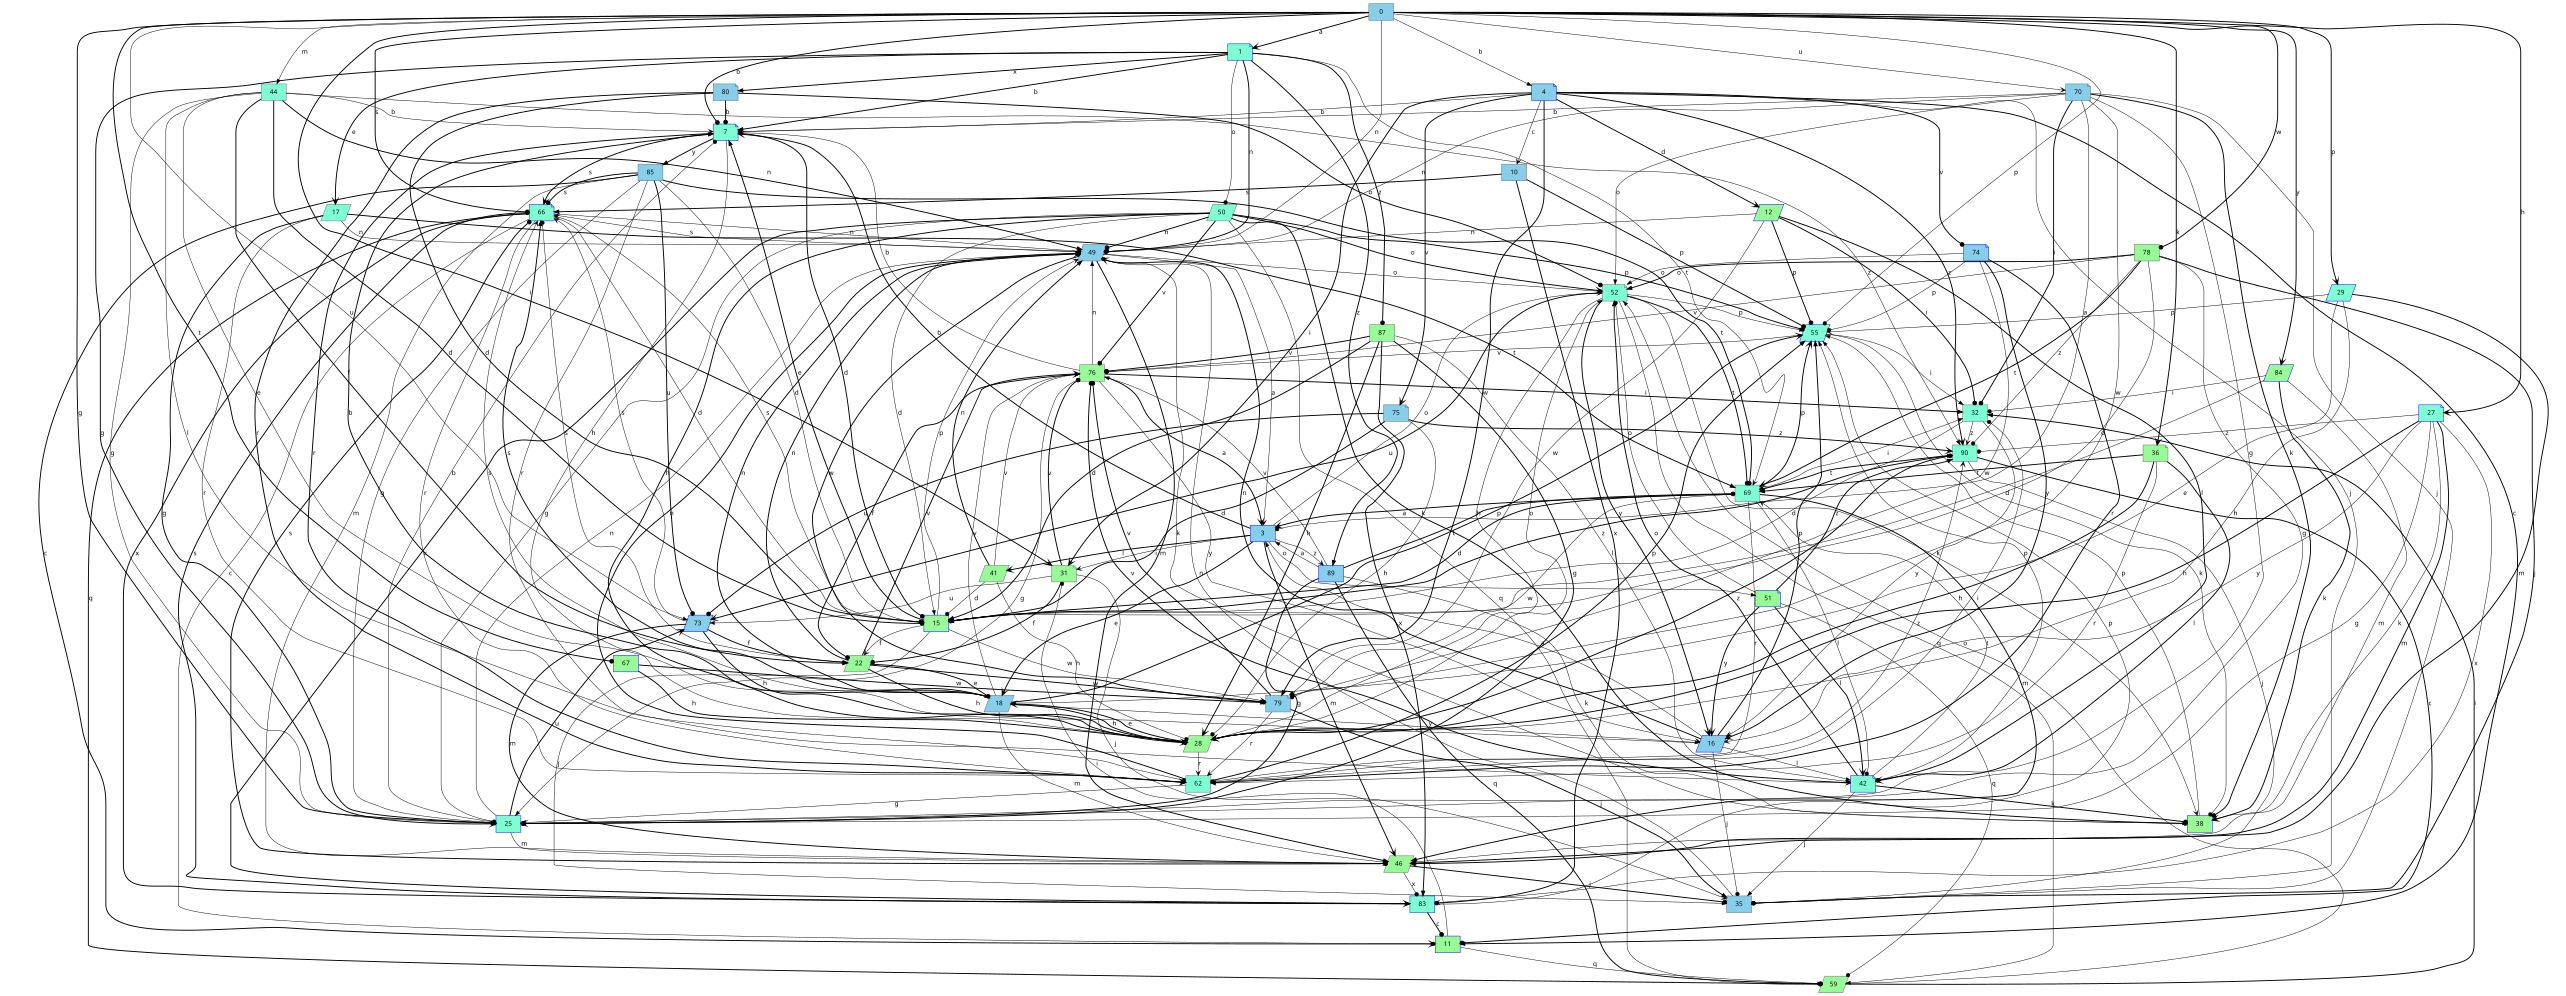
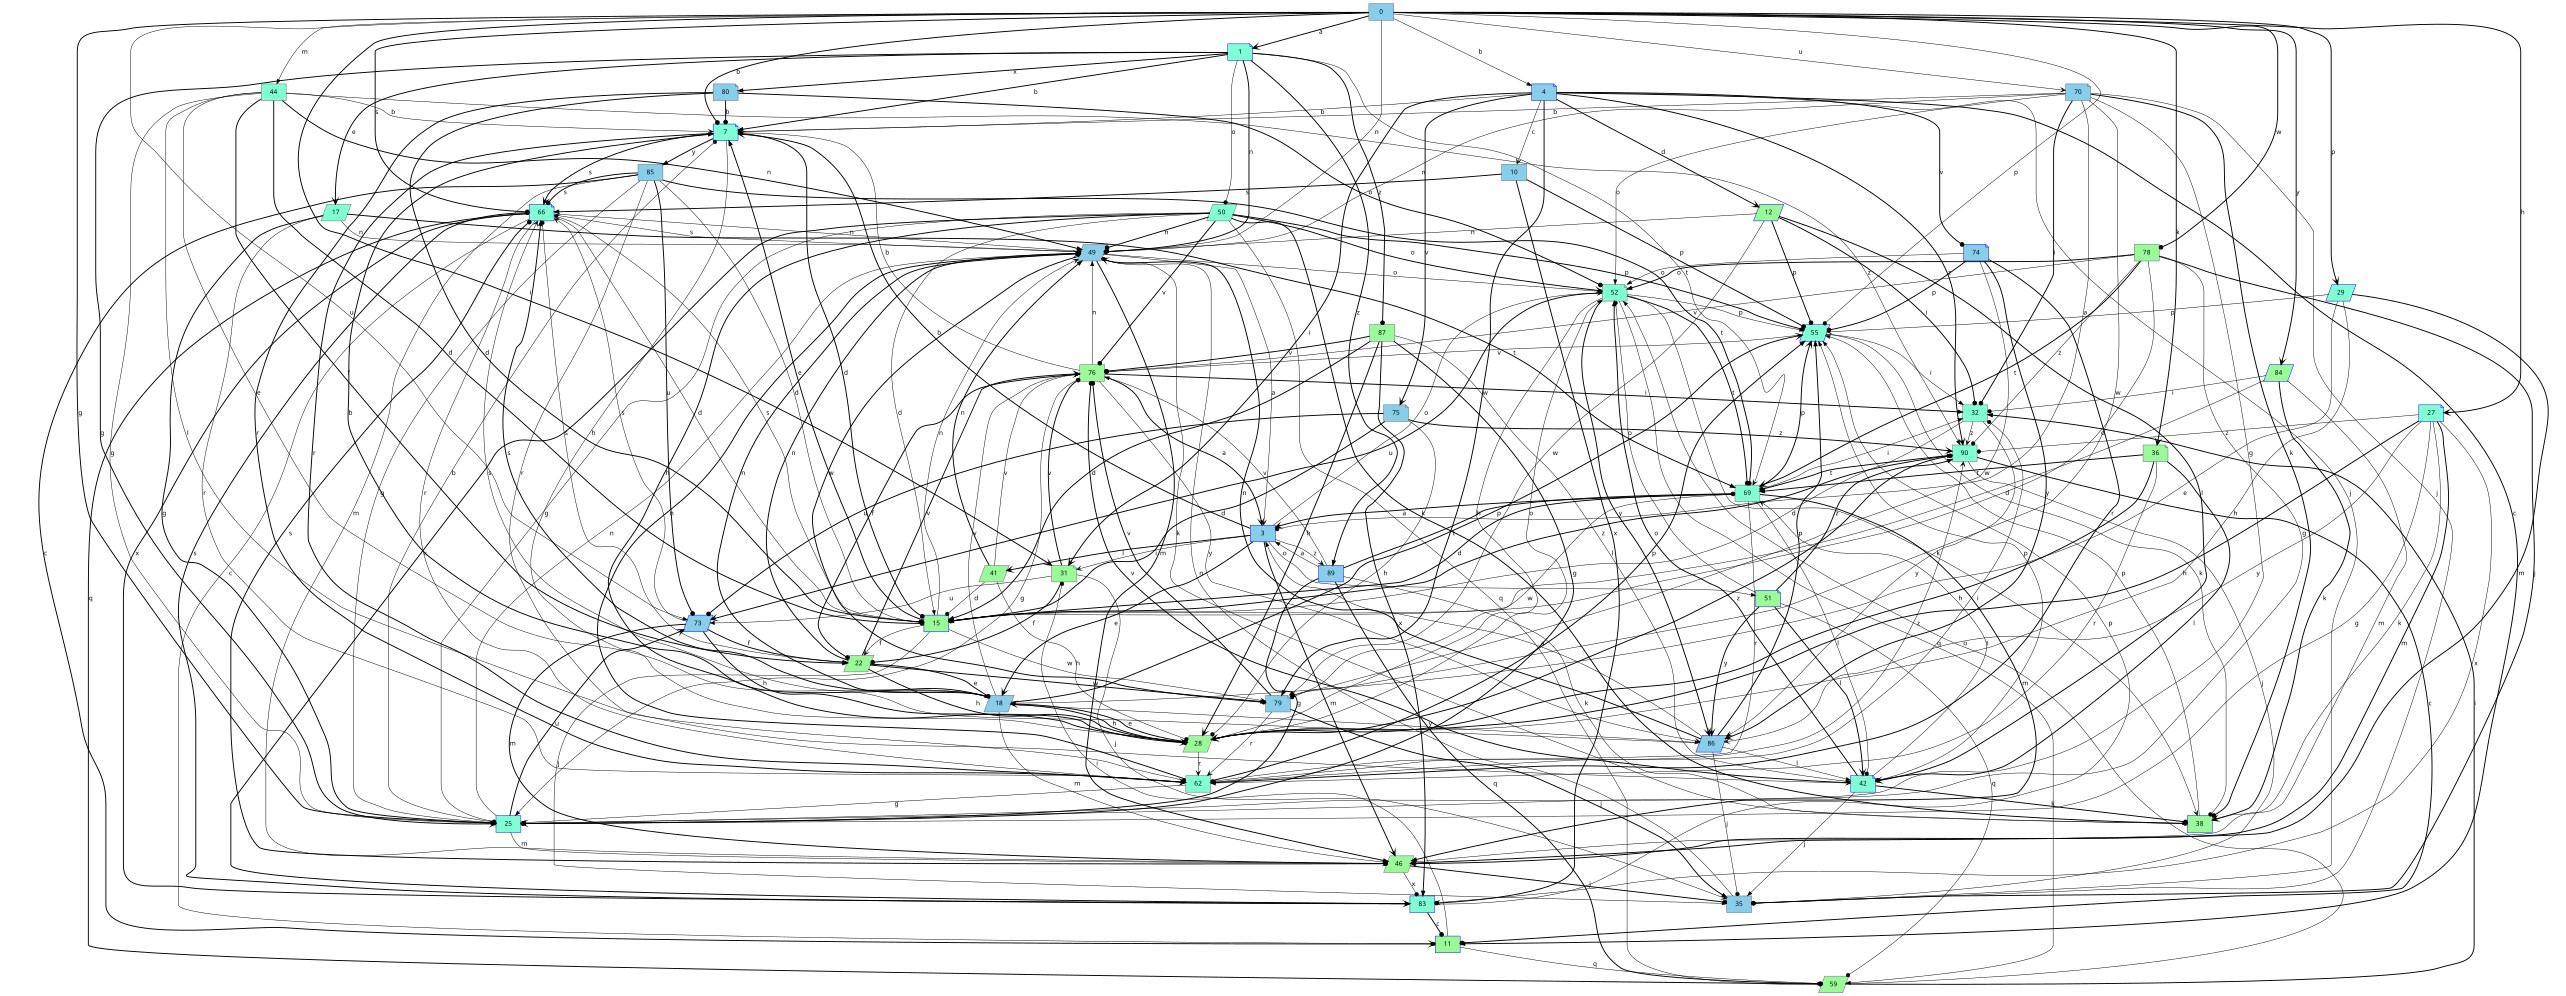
edge "74" -> "55": style solid -> bold
edge "15" -> "49": label "p" -> "n"
node "67": removed
node "16": label "16" -> "86"
